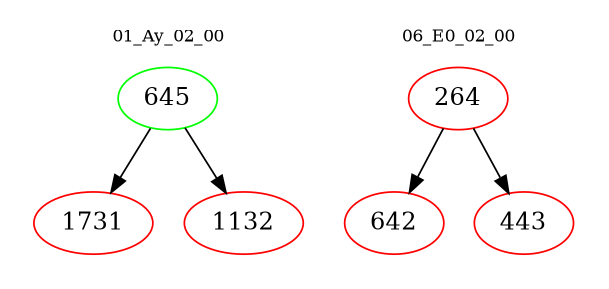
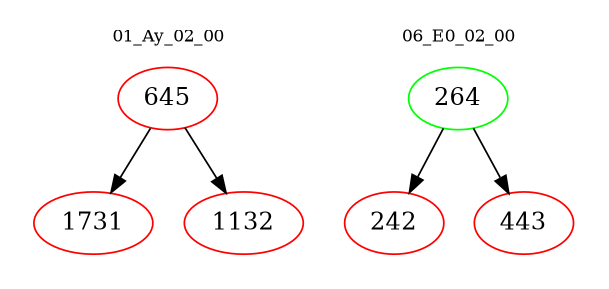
node "645": color green -> red
node "264": color red -> green
node "642": label "642" -> "242"
